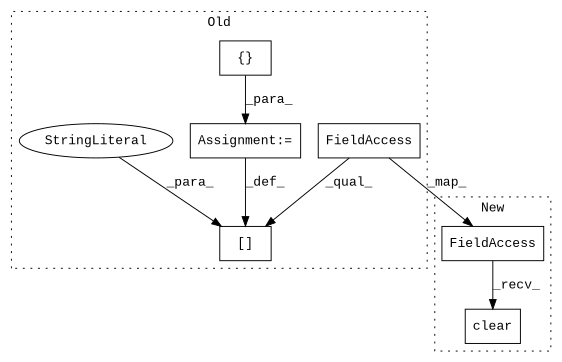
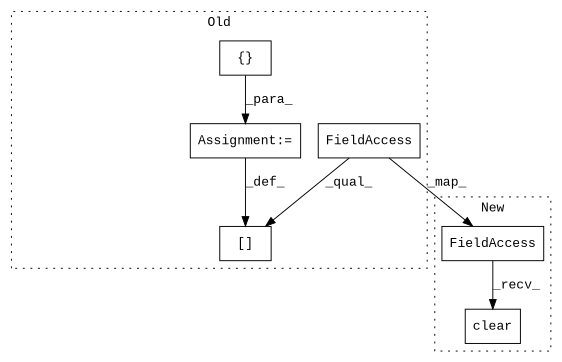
node "StringLiteral": removed
